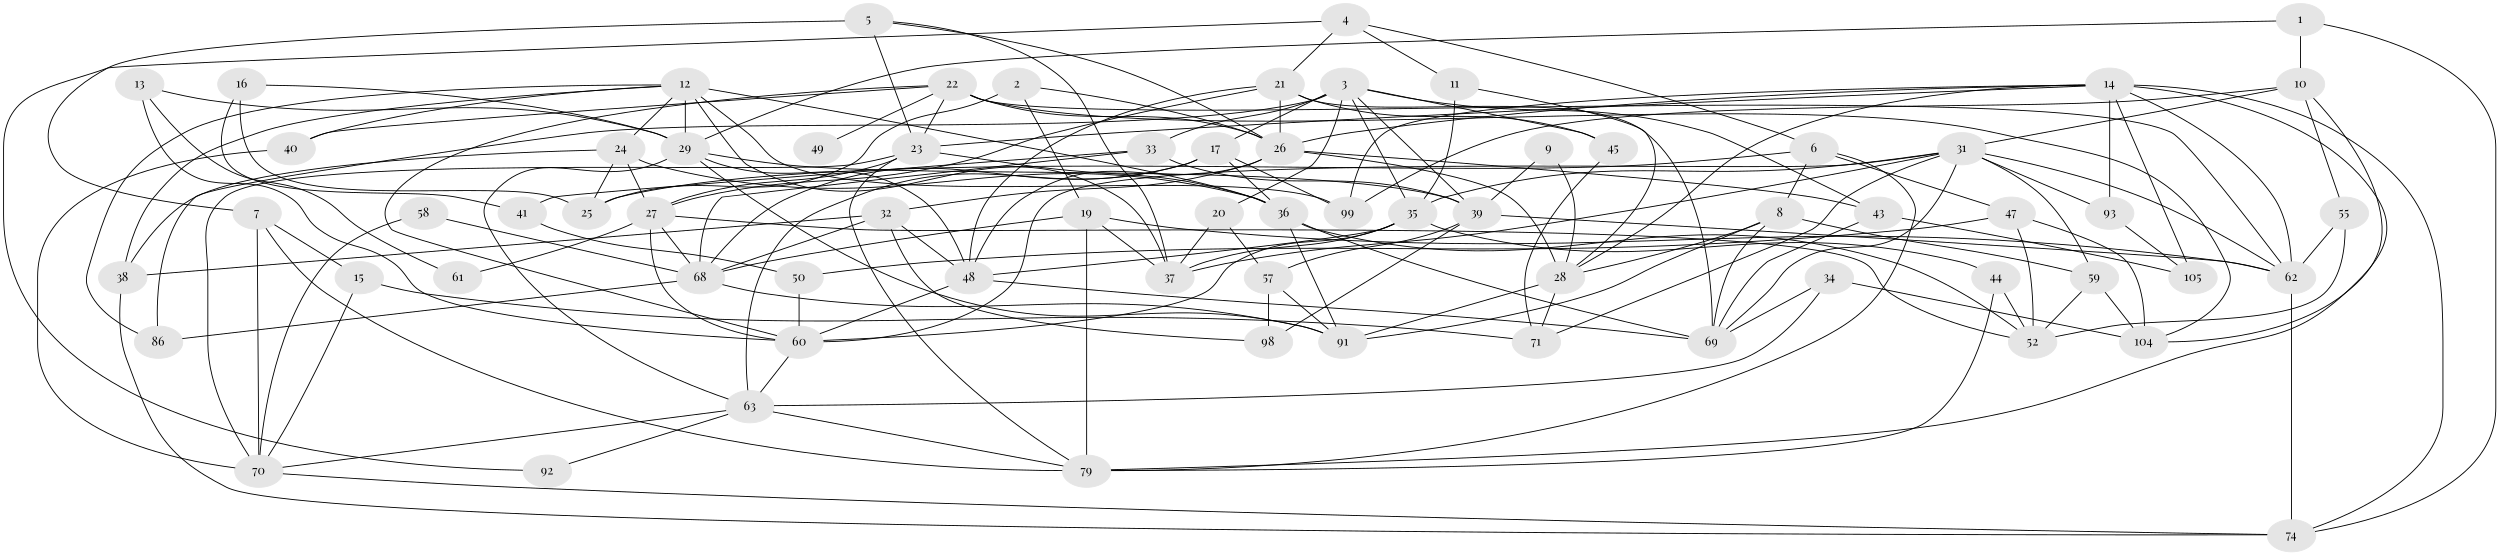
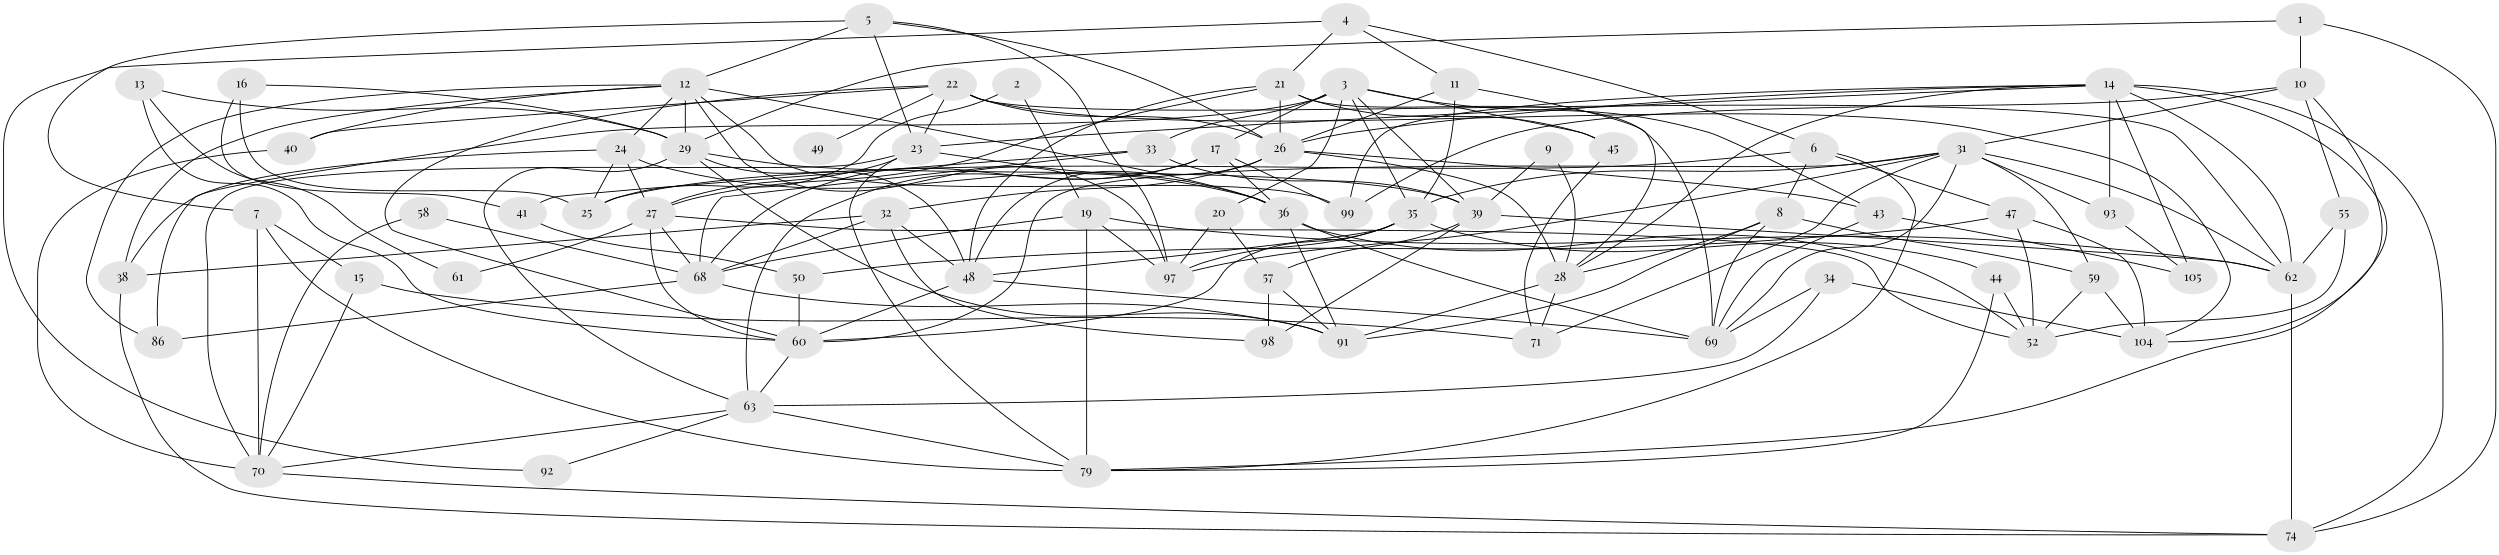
edge "5" -- "12": added
edge "2" -- "26": now "11" -- "26"
node "37": label "37" -> "97"
